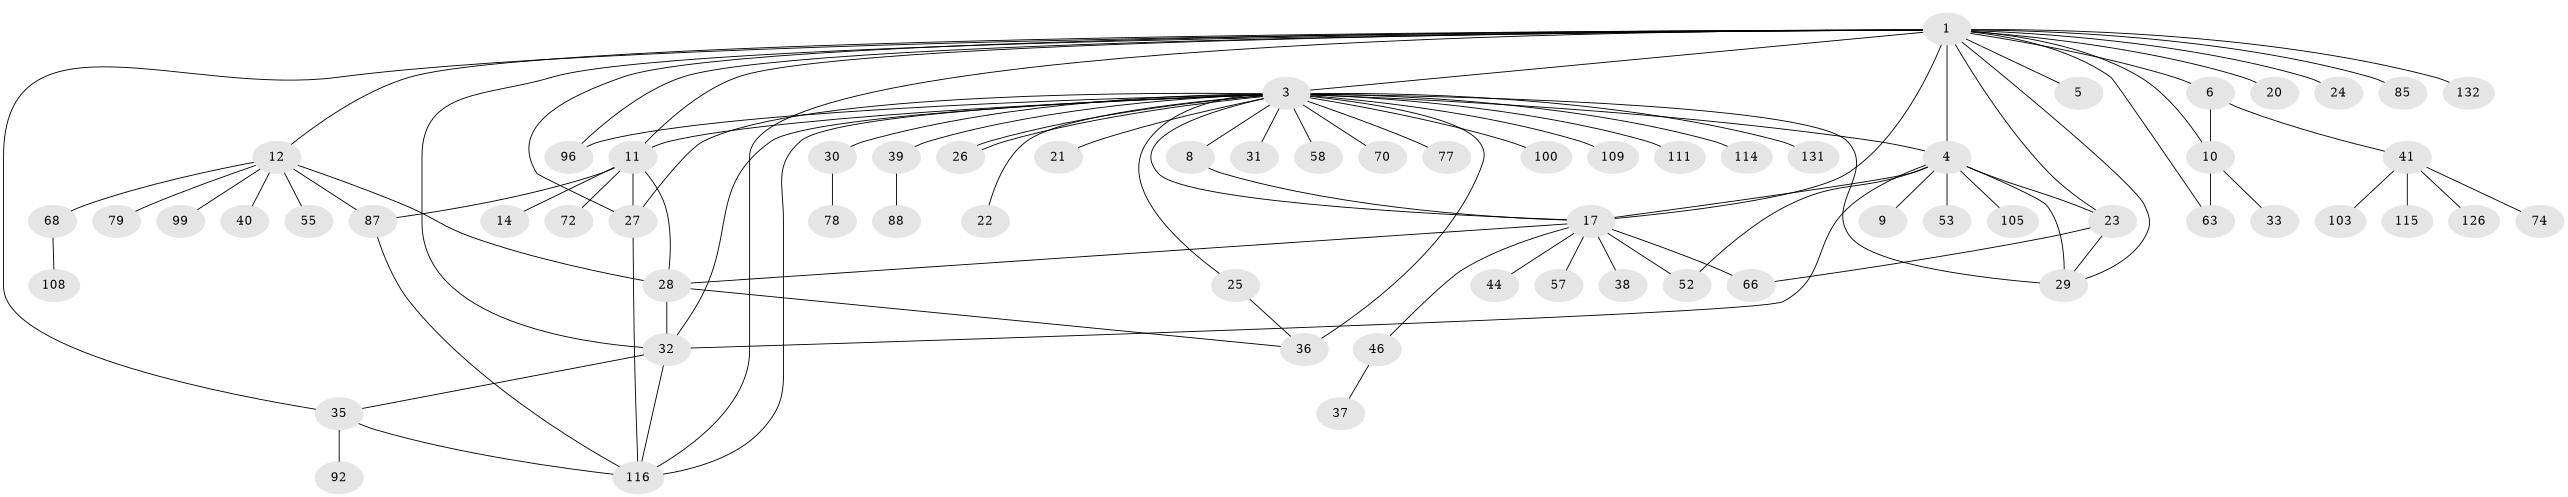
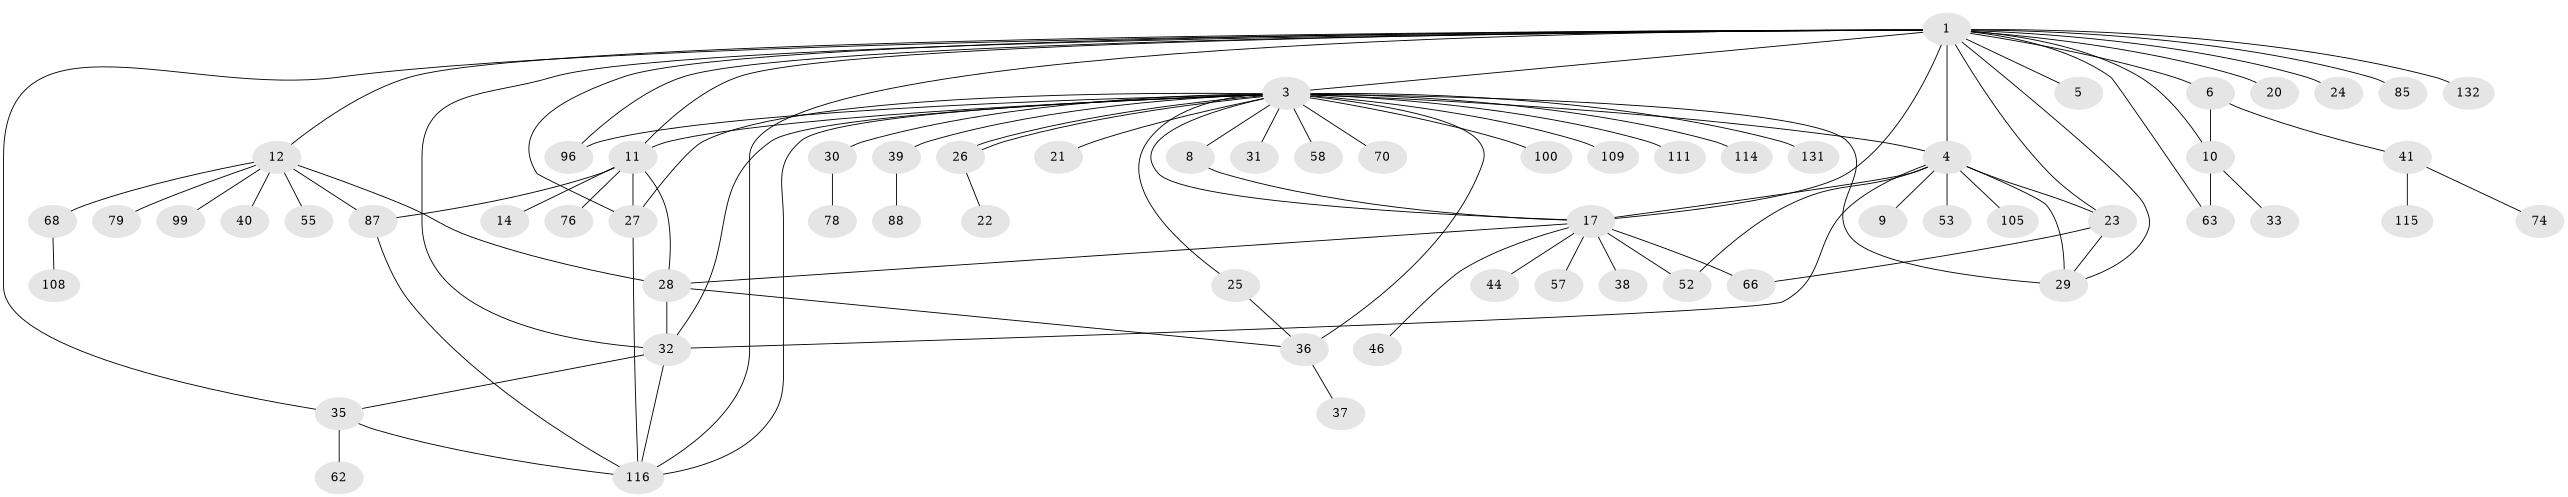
edge "3" -- "22": now "26" -- "22"
node "77": removed
node "72": label "72" -> "76"
node "103": removed
node "126": removed
edge "46" -- "37": now "36" -- "37"
node "92": label "92" -> "62"
